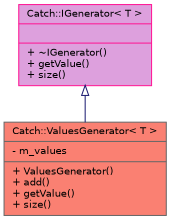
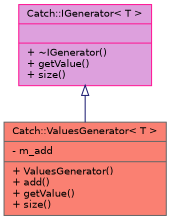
node "Catch::ValuesGenerator< T >": text "- m_values" -> "- m_add"
